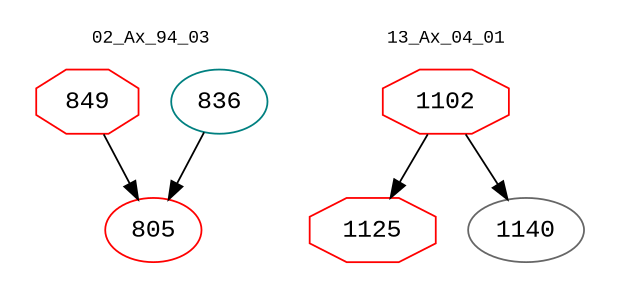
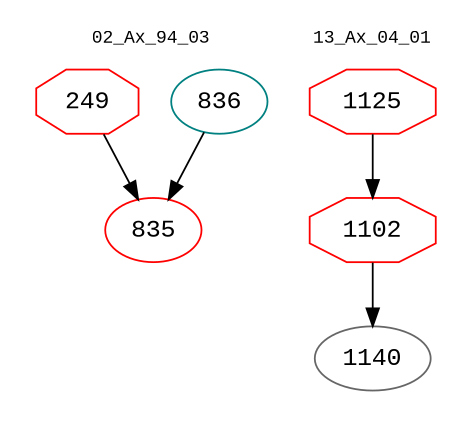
node "849": label "849" -> "249"
edge "1102" -> "1125": reversed
node "805": label "805" -> "835"
